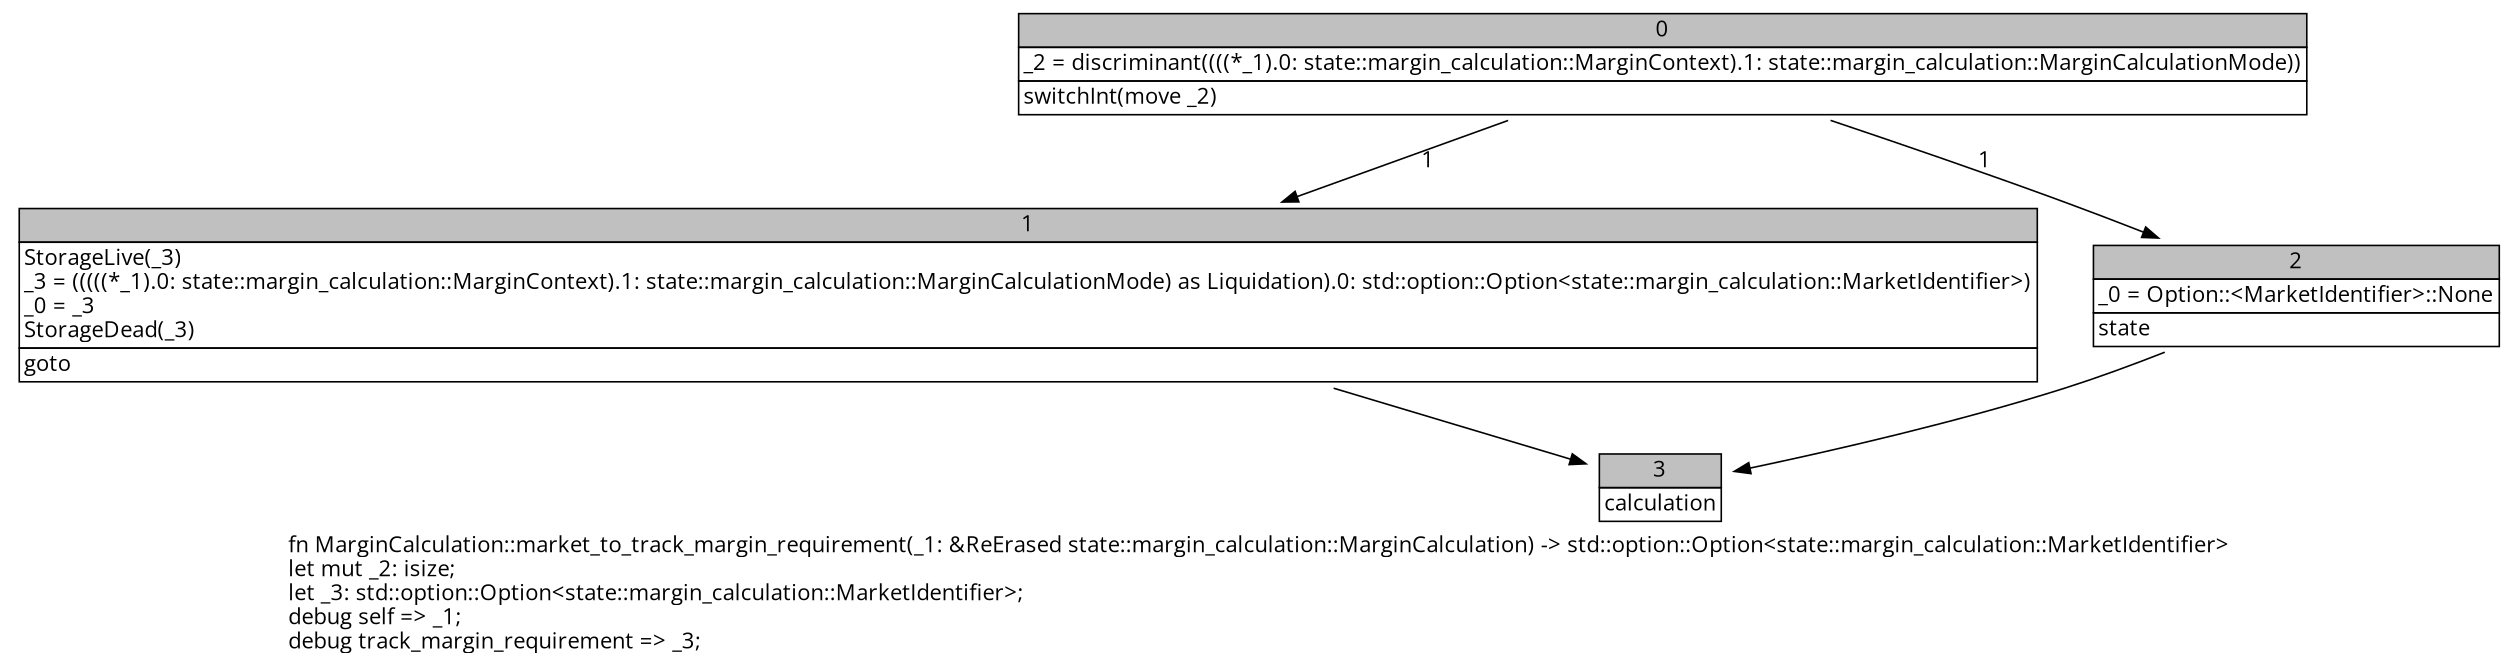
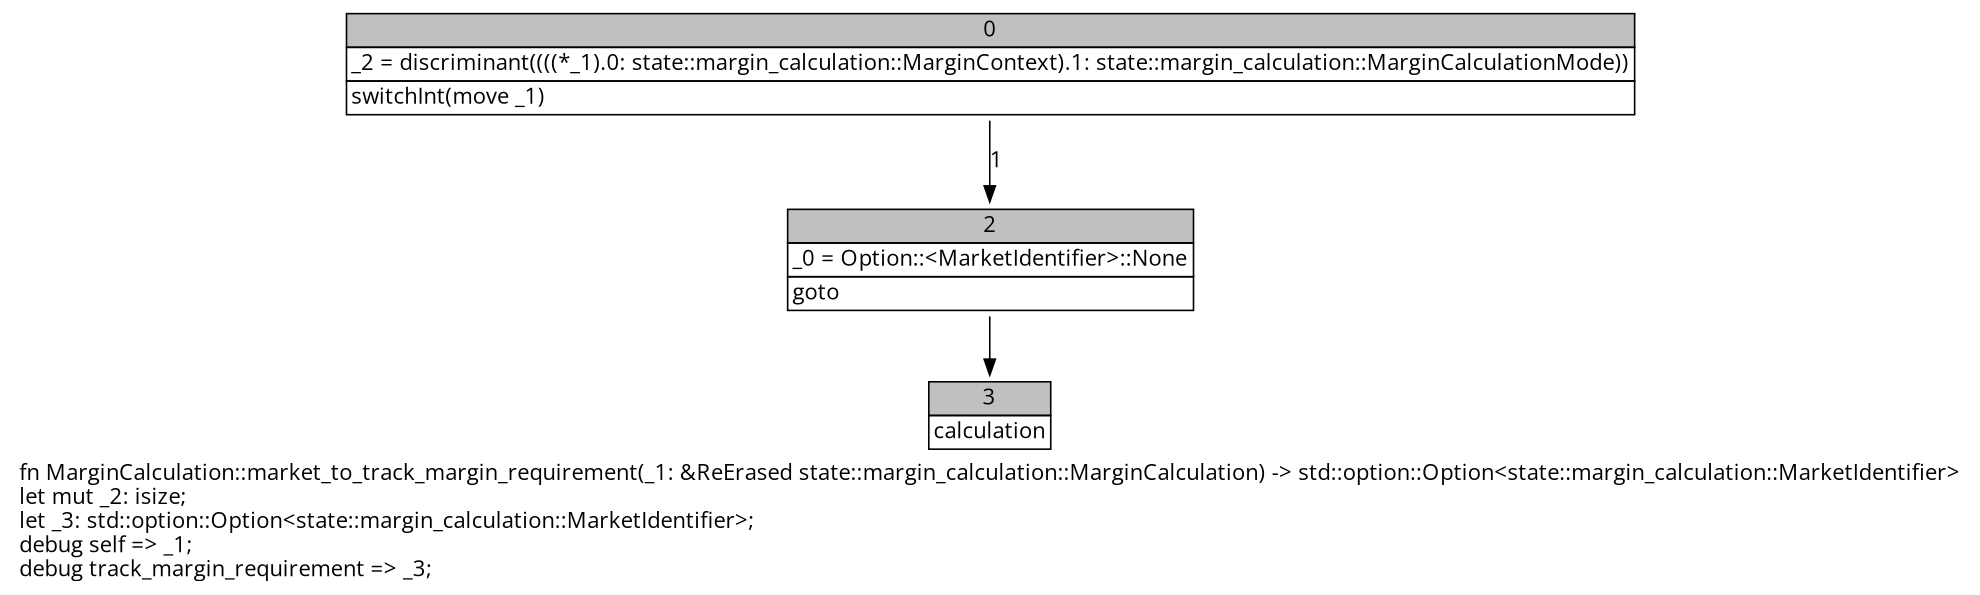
node "0": text "switchInt(move _2)" -> "switchInt(move _1)"
node "1": removed
node "2": text "state" -> "goto"
